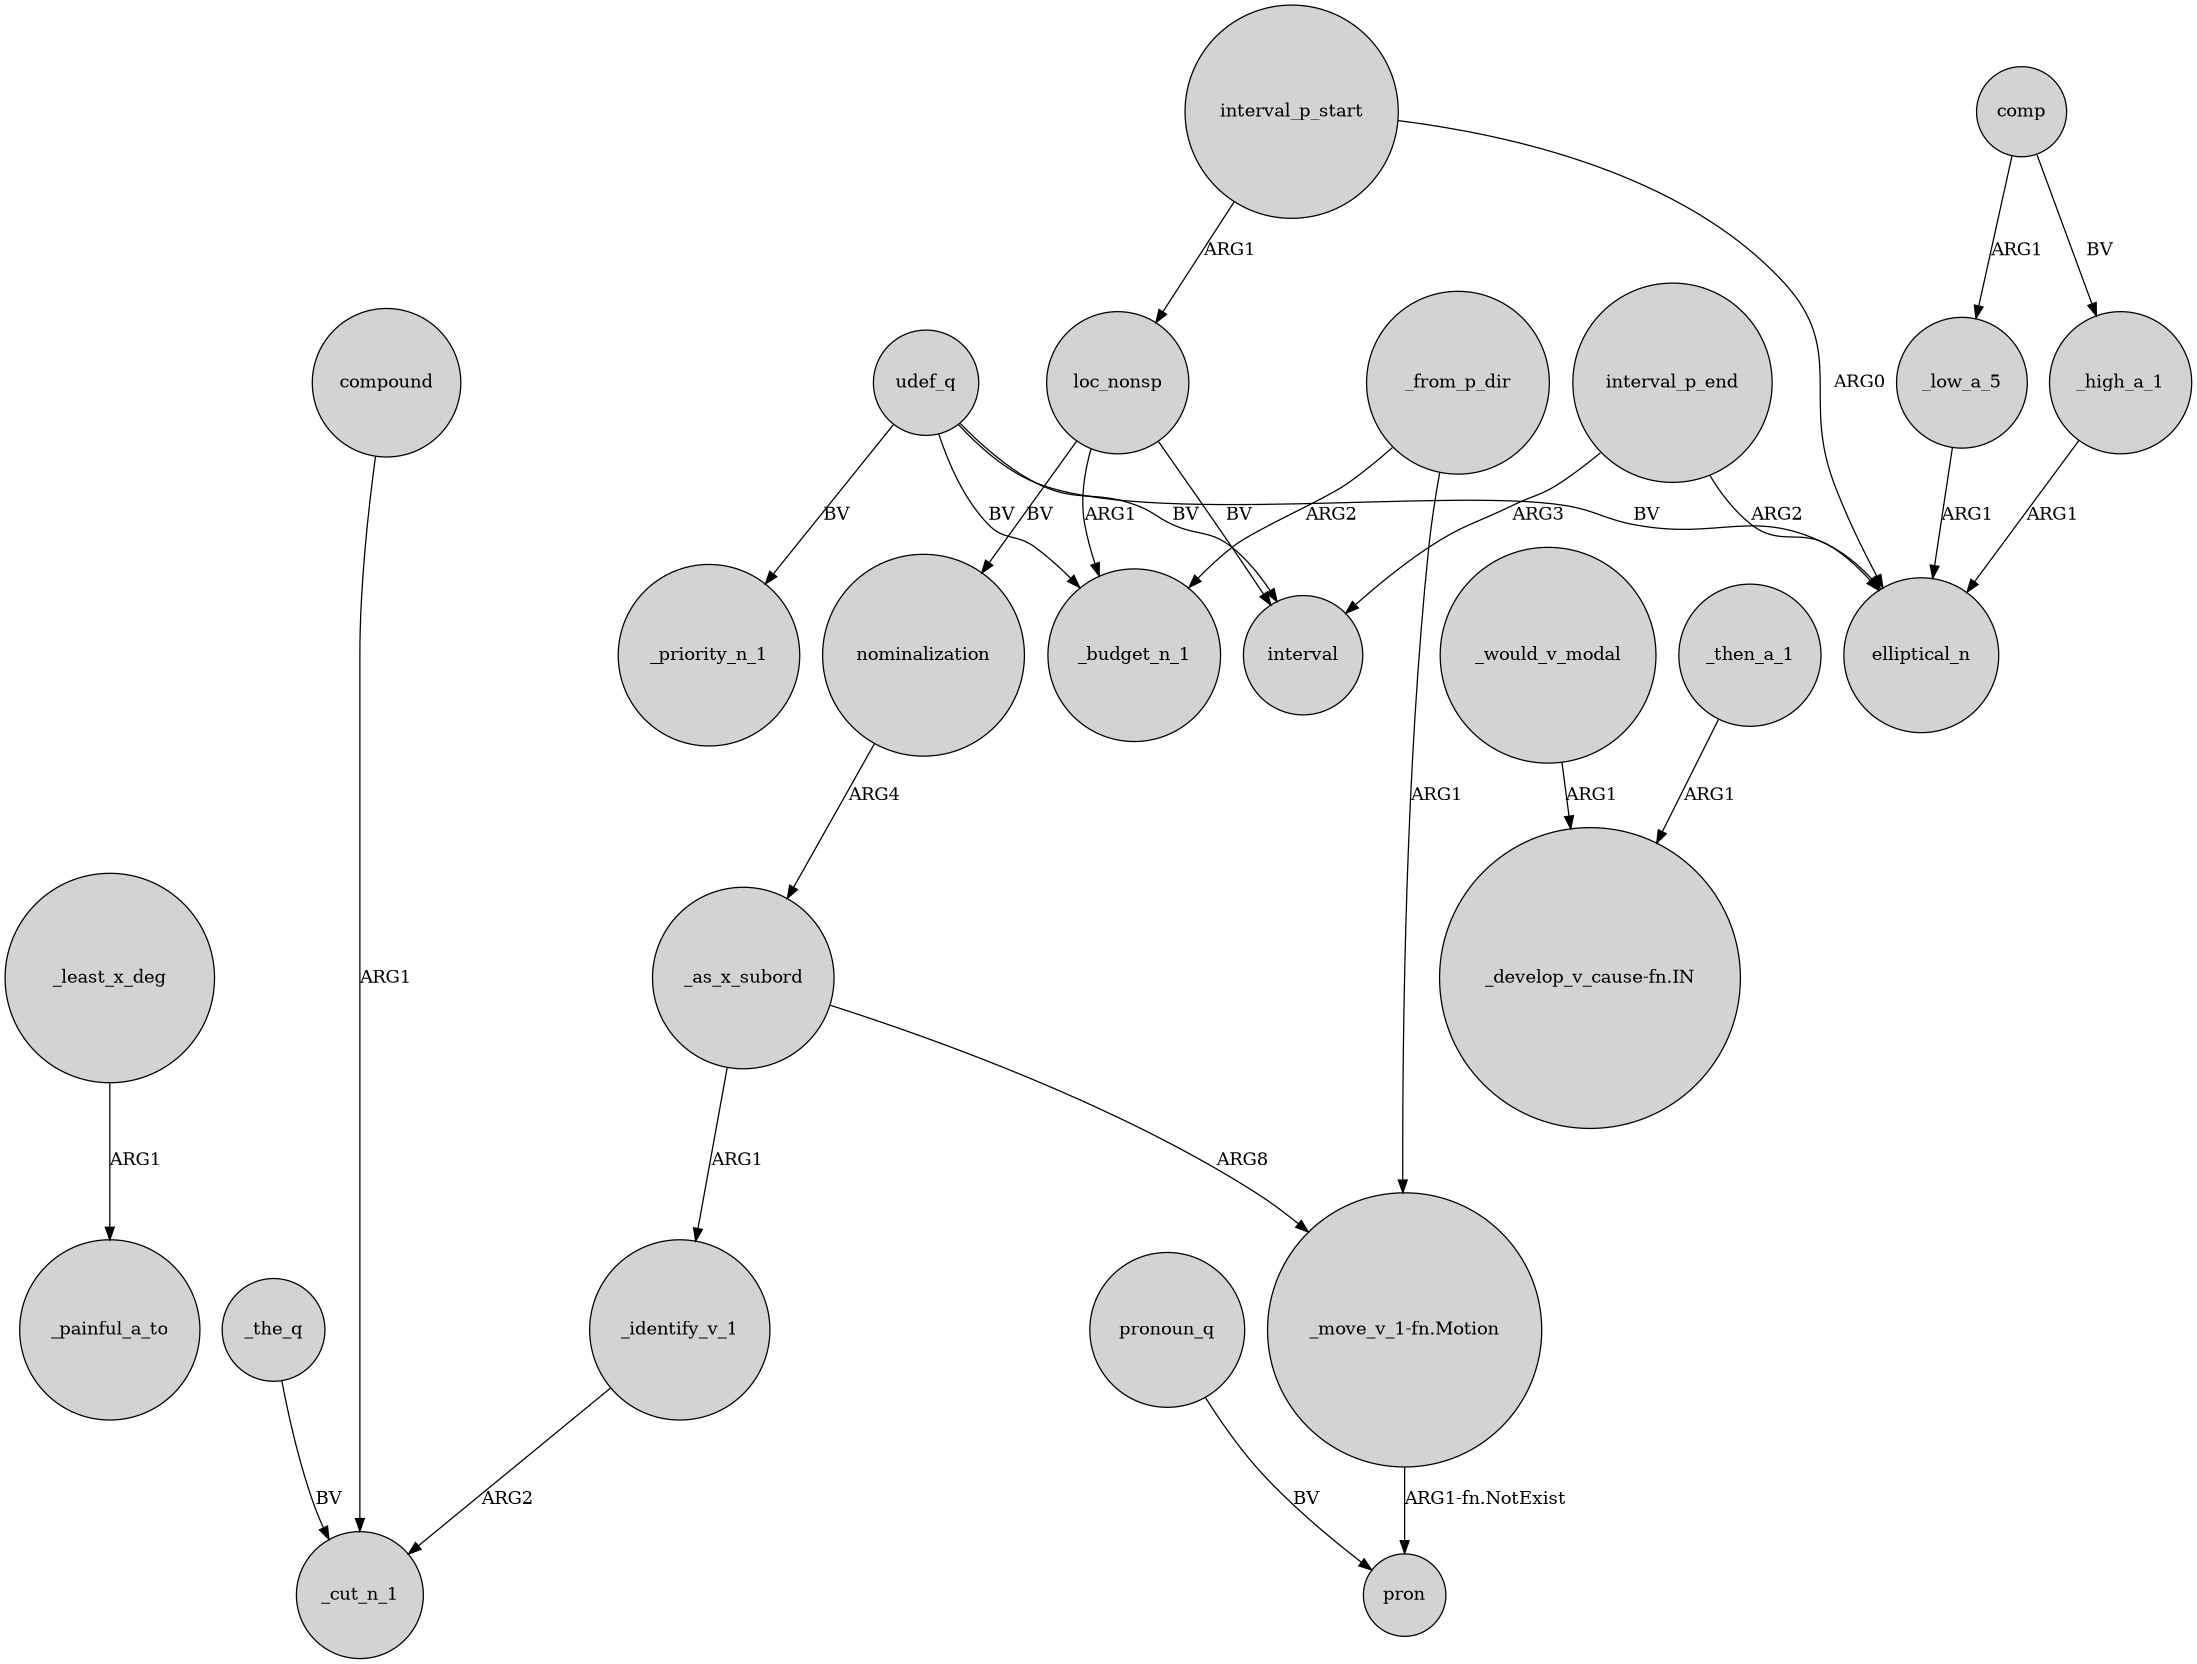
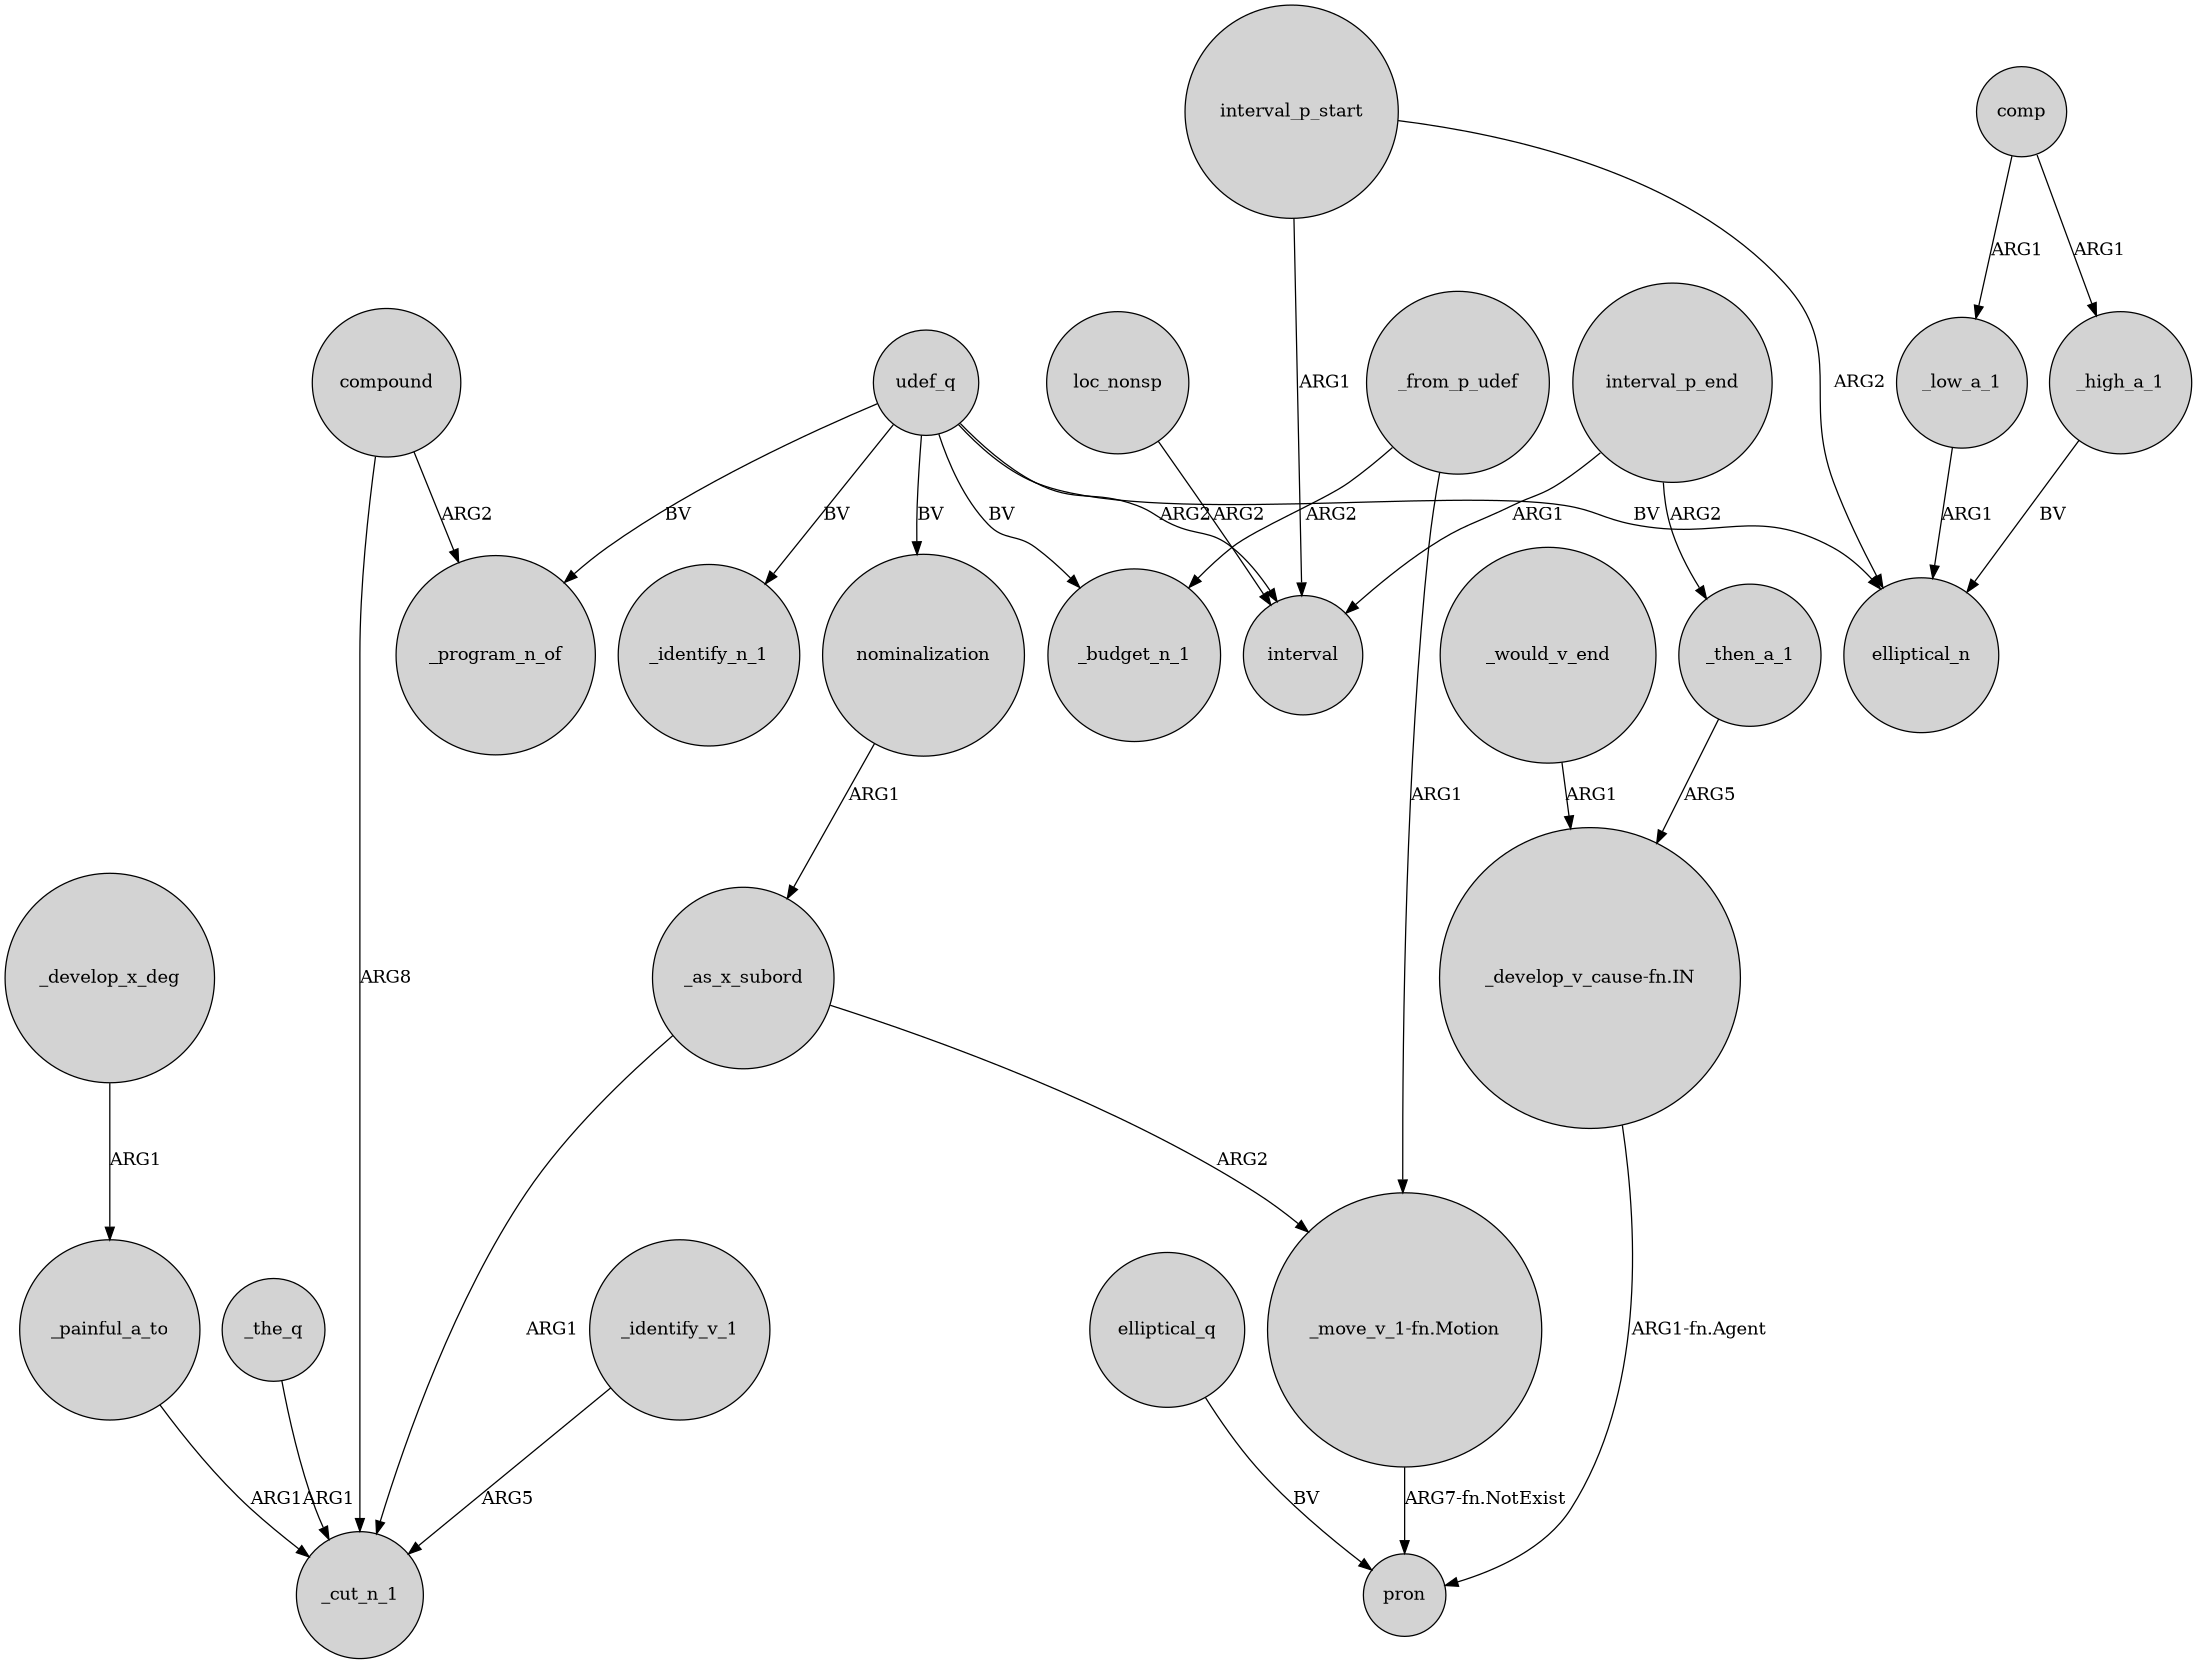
edge "comp" -> "_high_a_1": label "BV" -> "ARG1"
edge "interval_p_start" -> "loc_nonsp": now "interval_p_start" -> "interval"
node "_from_p_dir": label "_from_p_dir" -> "_from_p_udef"
edge "interval_p_start" -> "elliptical_n": label "ARG0" -> "ARG2"
node "_low_a_5": label "_low_a_5" -> "_low_a_1"
edge "loc_nonsp" -> "nominalization": now "udef_q" -> "nominalization"
edge "loc_nonsp" -> "_budget_n_1": removed, label "ARG1"
edge "udef_q" -> "interval": label "BV" -> "ARG2"
edge "loc_nonsp" -> "interval": label "BV" -> "ARG2"
edge "interval_p_end" -> "interval": label "ARG3" -> "ARG1"
edge "_high_a_1" -> "elliptical_n": label "ARG1" -> "BV"
edge "interval_p_end" -> "elliptical_n": now "interval_p_end" -> "_then_a_1"
node "_program_n_of": added
node "_priority_n_1": label "_priority_n_1" -> "_identify_n_1"
node "_would_v_modal": label "_would_v_modal" -> "_would_v_end"
edge "nominalization" -> "_as_x_subord": label "ARG4" -> "ARG1"
edge "_then_a_1" -> "_develop_v_cause-fn.IN": label "ARG1" -> "ARG5"
node "_least_x_deg": label "_least_x_deg" -> "_develop_x_deg"
edge "compound" -> "_cut_n_1": label "ARG1" -> "ARG8"
edge "_as_x_subord" -> "_identify_v_1": now "_as_x_subord" -> "_cut_n_1"
edge "_as_x_subord" -> "_move_v_1-fn.Motion": label "ARG8" -> "ARG2"
node "pronoun_q": label "pronoun_q" -> "elliptical_q"
edge "_develop_v_cause-fn.IN" -> "pron": added, label "ARG1-fn.Agent"
edge "_painful_a_to" -> "_cut_n_1": added, label "ARG1"
edge "_the_q" -> "_cut_n_1": label "BV" -> "ARG1"
edge "_identify_v_1" -> "_cut_n_1": label "ARG2" -> "ARG5"
edge "_move_v_1-fn.Motion" -> "pron": label "ARG1-fn.NotExist" -> "ARG7-fn.NotExist"
